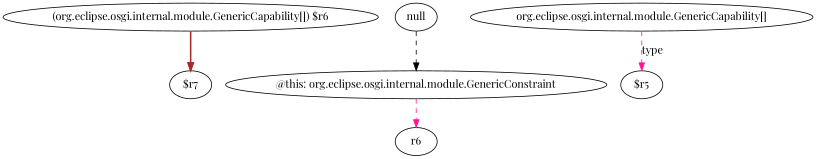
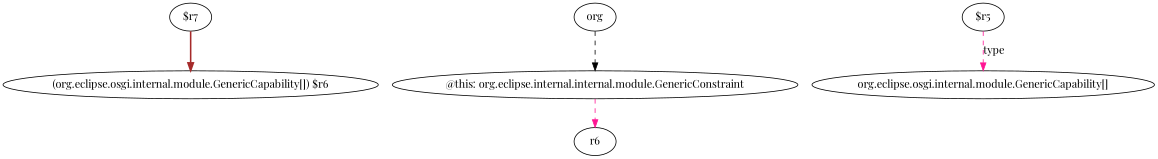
node "null": label "null" -> "org"
edge "(org.eclipse.osgi.internal.module.GenericCapability[]) $r6" -> "$r7": reversed
edge "org.eclipse.osgi.internal.module.GenericCapability[]" -> "$r5": reversed
node "@this: org.eclipse.osgi.internal.module.GenericConstraint": label "@this: org.eclipse.osgi.internal.module.GenericConstraint" -> "@this: org.eclipse.internal.internal.module.GenericConstraint"
